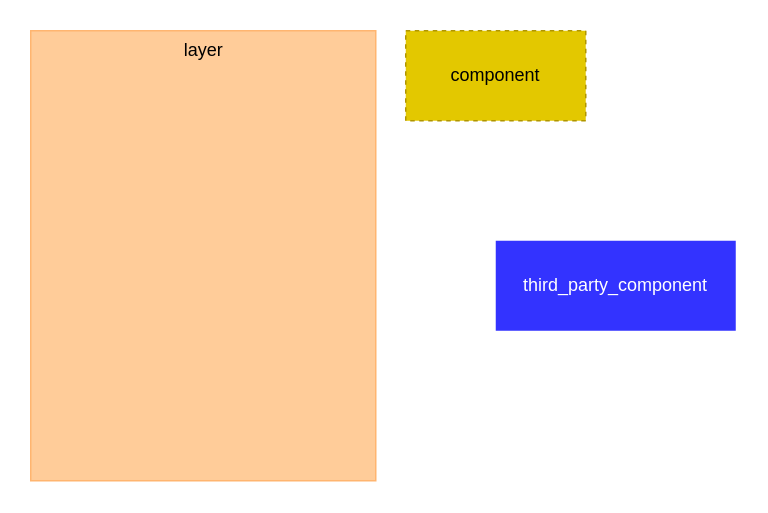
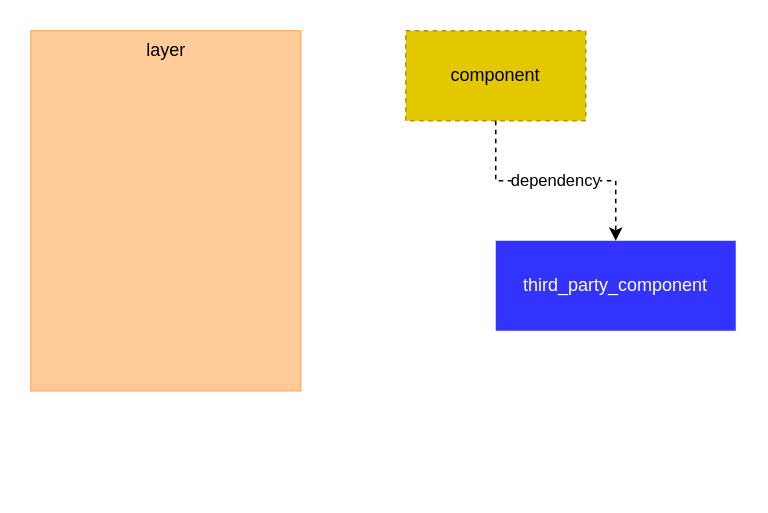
edge "component" -> "third_party_component": added, label "dependency"
node "layer": size 345x450 -> 270x360
